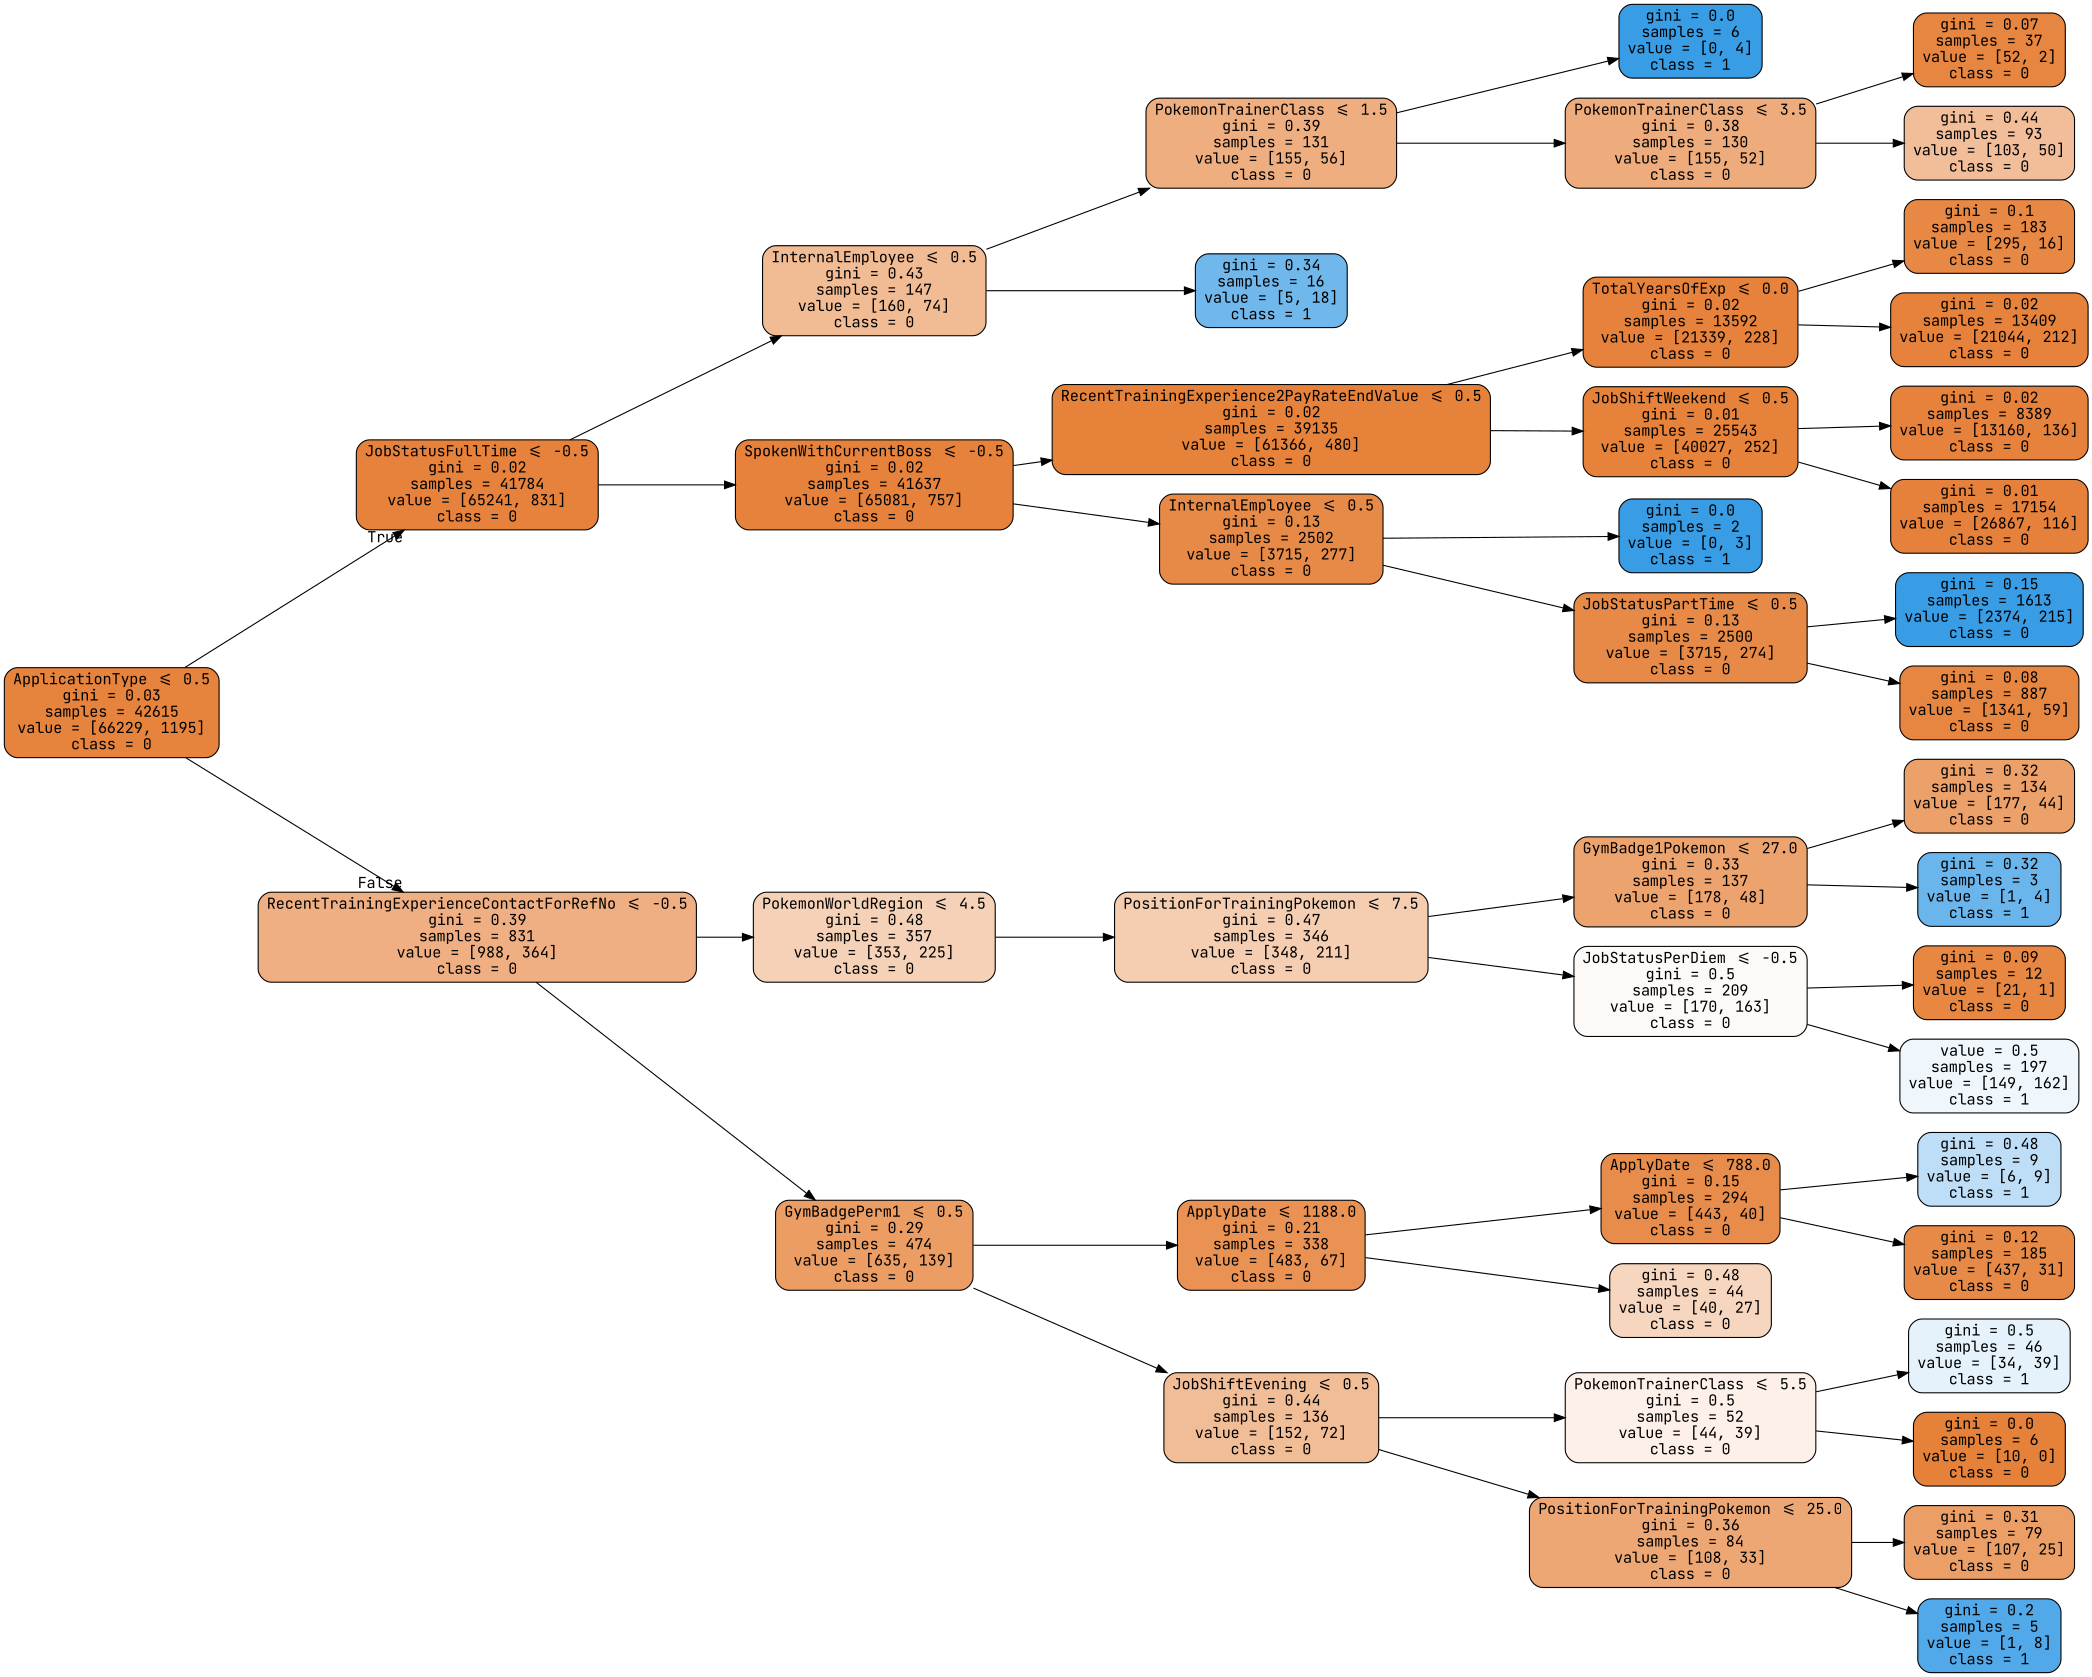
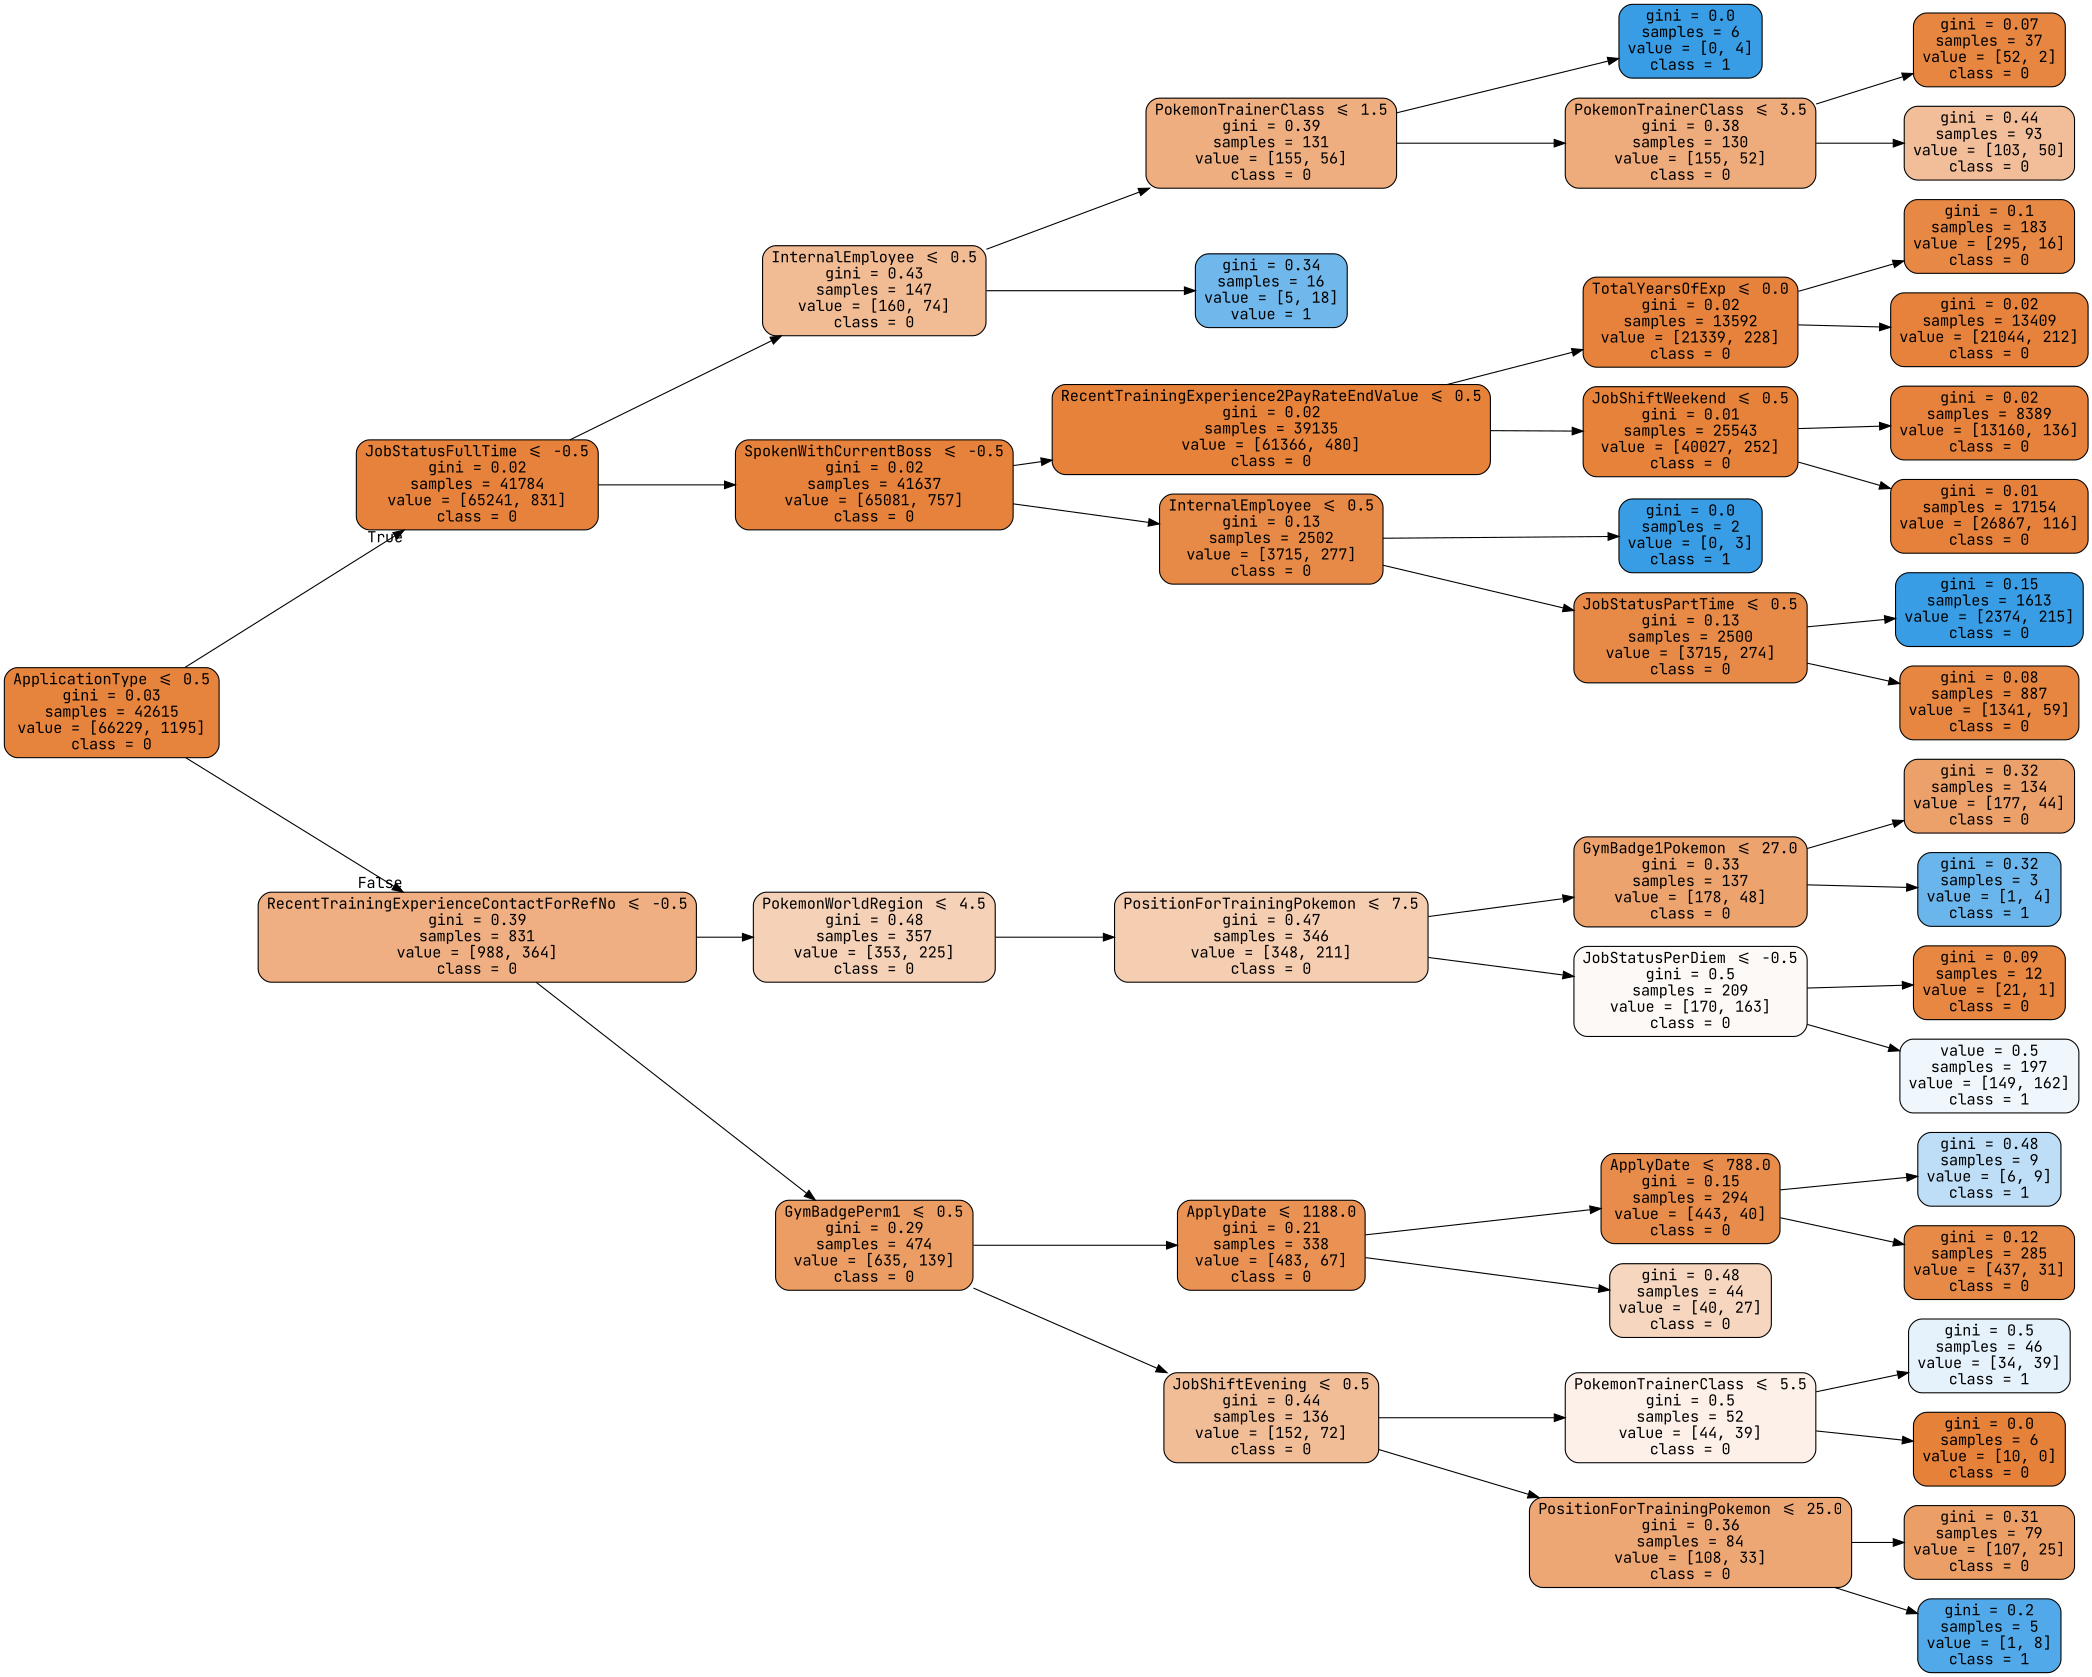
node "gini = 0.34 samples = 16 value = [5, 18] class = 1": label "gini = 0.34 samples = 16 value = [5, 18] class = 1" -> "gini = 0.34 samples = 16 value = [5, 18] value = 1"
node "gini = 0.12 samples = 185 value = [437, 31] class = 0": label "gini = 0.12 samples = 185 value = [437, 31] class = 0" -> "gini = 0.12 samples = 285 value = [437, 31] class = 0"
